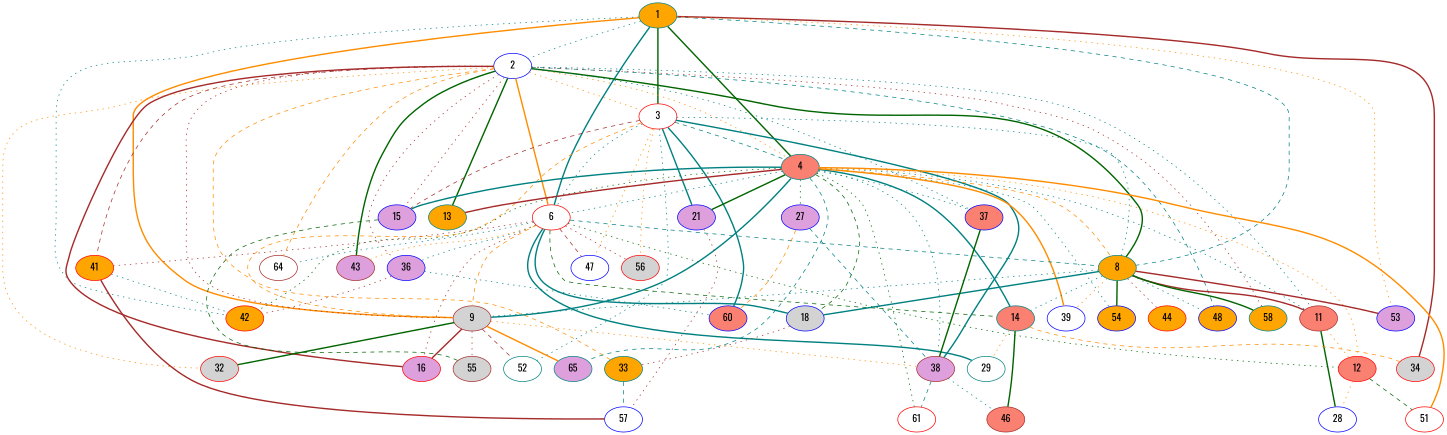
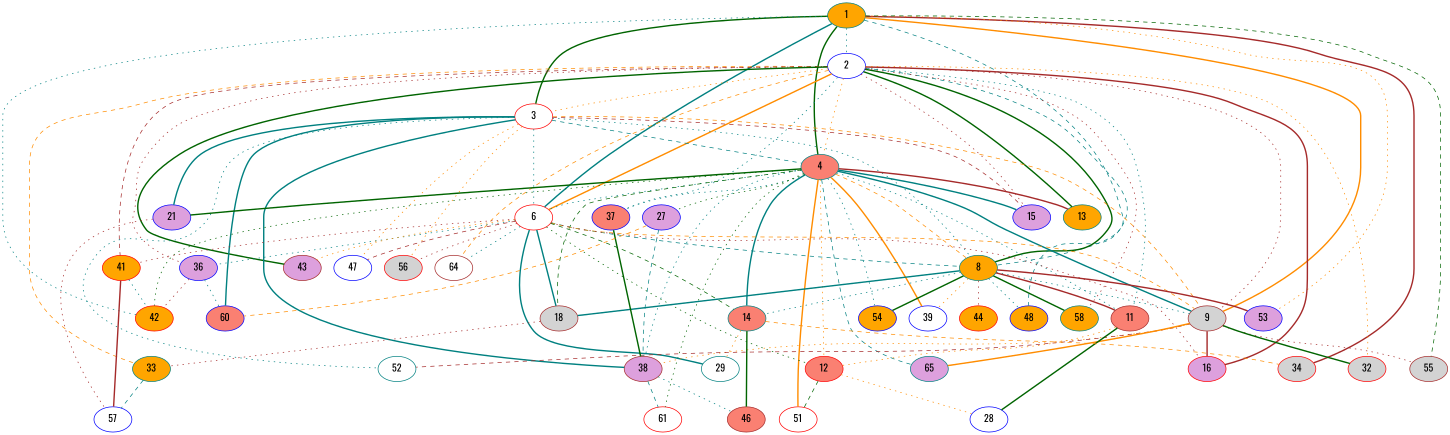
node "18": color blue -> brown
edge "15" -- "55": now "1" -- "55"
